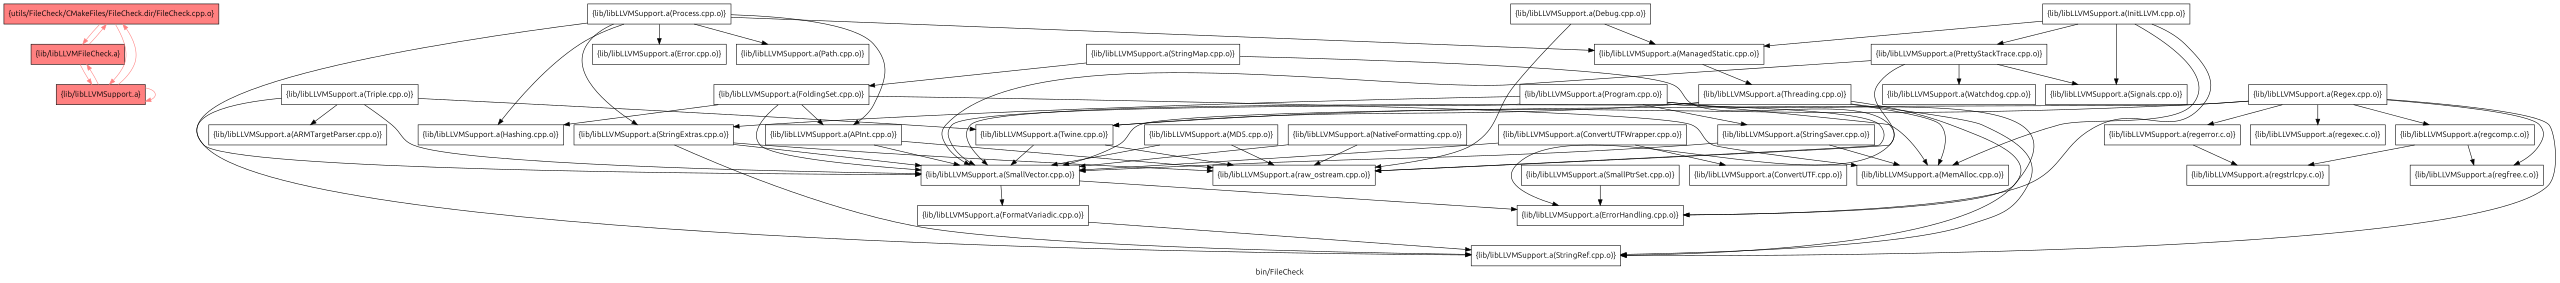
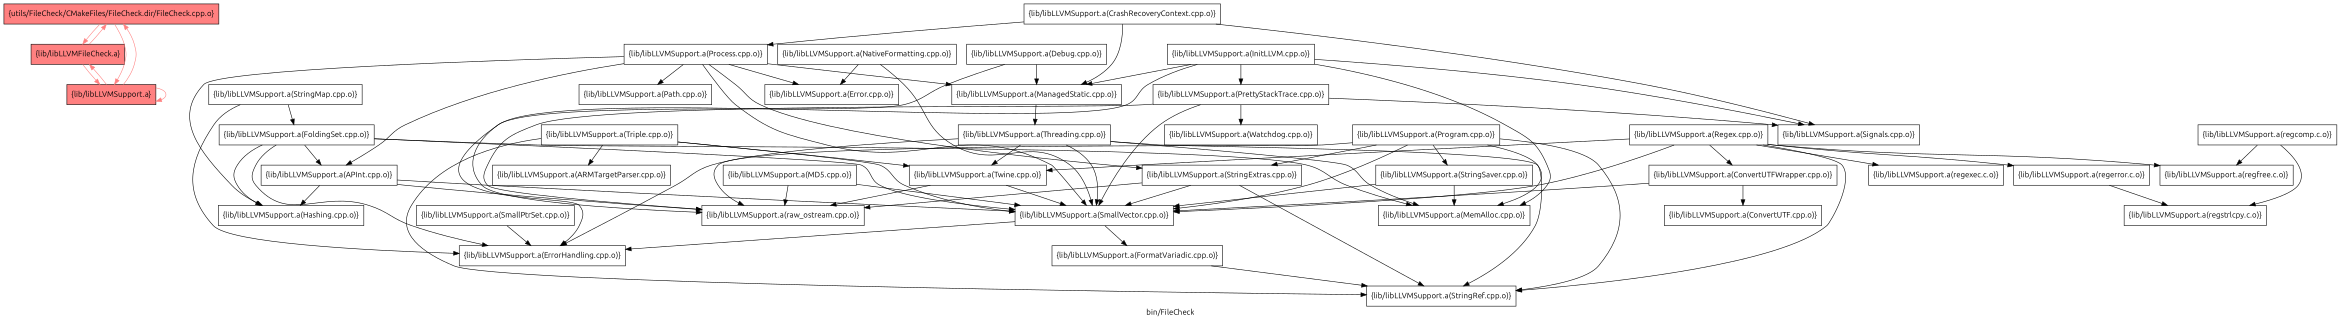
node "{lib/libLLVMSupport.a(CrashRecoveryContext.cpp.o)}": added
edge "{lib/libLLVMSupport.a(Regex.cpp.o)}" -> "{lib/libLLVMSupport.a(regcomp.c.o)}": now "{lib/libLLVMSupport.a(Regex.cpp.o)}" -> "{lib/libLLVMSupport.a(ConvertUTFWrapper.cpp.o)}"
edge "{lib/libLLVMSupport.a(NativeFormatting.cpp.o)}" -> "{lib/libLLVMSupport.a(raw_ostream.cpp.o)}": now "{lib/libLLVMSupport.a(NativeFormatting.cpp.o)}" -> "{lib/libLLVMSupport.a(Error.cpp.o)}"
edge "{lib/libLLVMSupport.a(APInt.cpp.o)}" -> "{lib/libLLVMSupport.a(Hashing.cpp.o)}": added
edge "{lib/libLLVMSupport.a(FoldingSet.cpp.o)}" -> "{lib/libLLVMSupport.a(ErrorHandling.cpp.o)}": added
